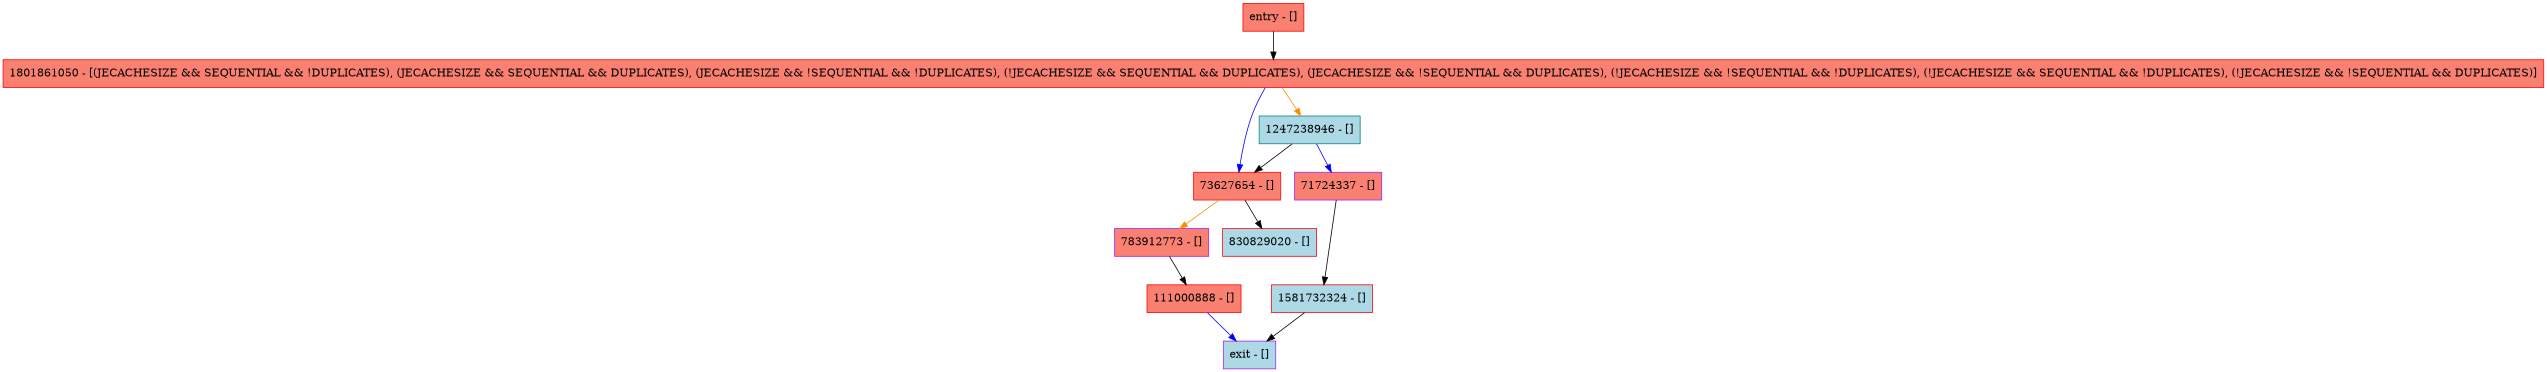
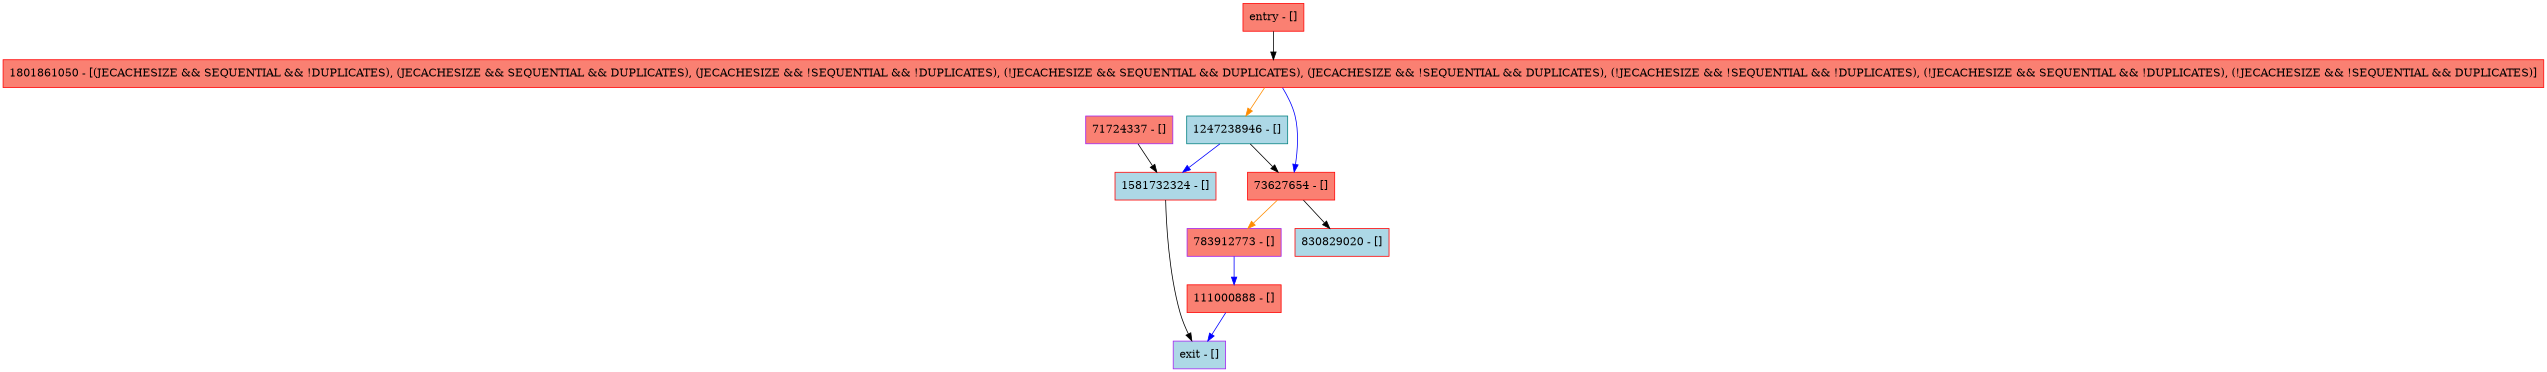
edge "1247238946 - []" -> "71724337 - []": now "1247238946 - []" -> "1581732324 - []"
edge "783912773 - []" -> "111000888 - []": color black -> blue
